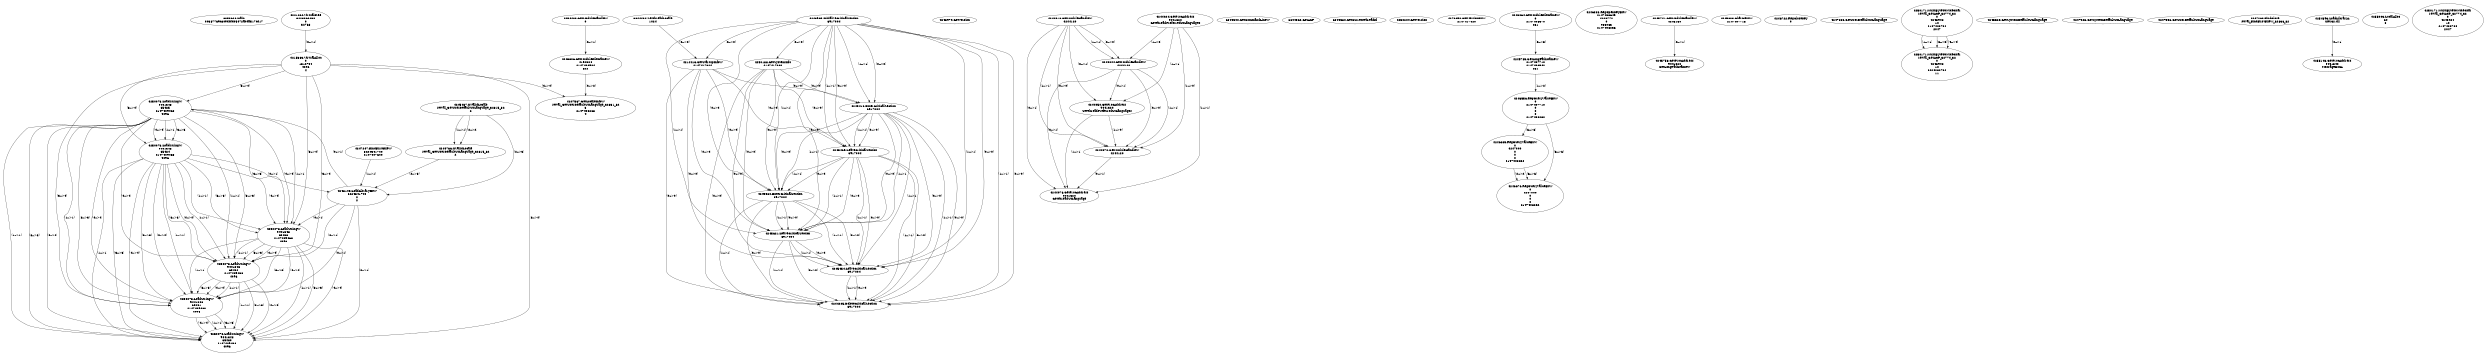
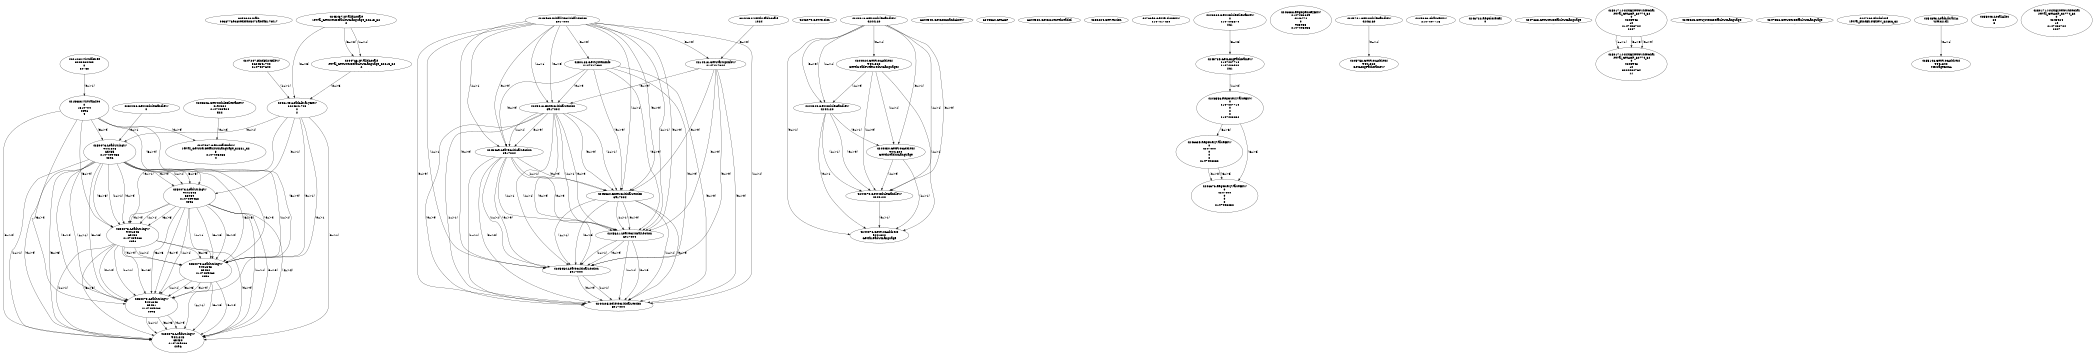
node "4247923.GetSystemDefaultUILanguage": removed
edge "4254480.GetModuleHandleW 0" -> "4243306.GetModuleFileNameW 4194304 2147408904 522": now "4254480.GetModuleHandleW 0" -> "4250073.LoadStringW 9441348 65485 2147409468 4096"
edge "4244018.GetModuleHandleW 4244120" -> "4244024.GetProcAddress 9441320 GetThreadPreferredUILanguages": added, label "(0-->1)"
node "4244050.GetProcAddress 9441320 SetThreadPreferredUILanguages": label "4244050.GetProcAddress 9441320 SetThreadPreferredUILanguages" -> "4244050.GetProcAddress 9441320 GetThreadUILanguage"
edge "4214413.GetStartupInfoW 2147417624" -> "4245469.LeaveCriticalSection 6917004": removed, label "(0-->0)"
edge "4250073.LoadStringW 9441348 65484 2147409468 4096" -> "4248145.LoadLibraryExW 3224341740 0 2": reversed
